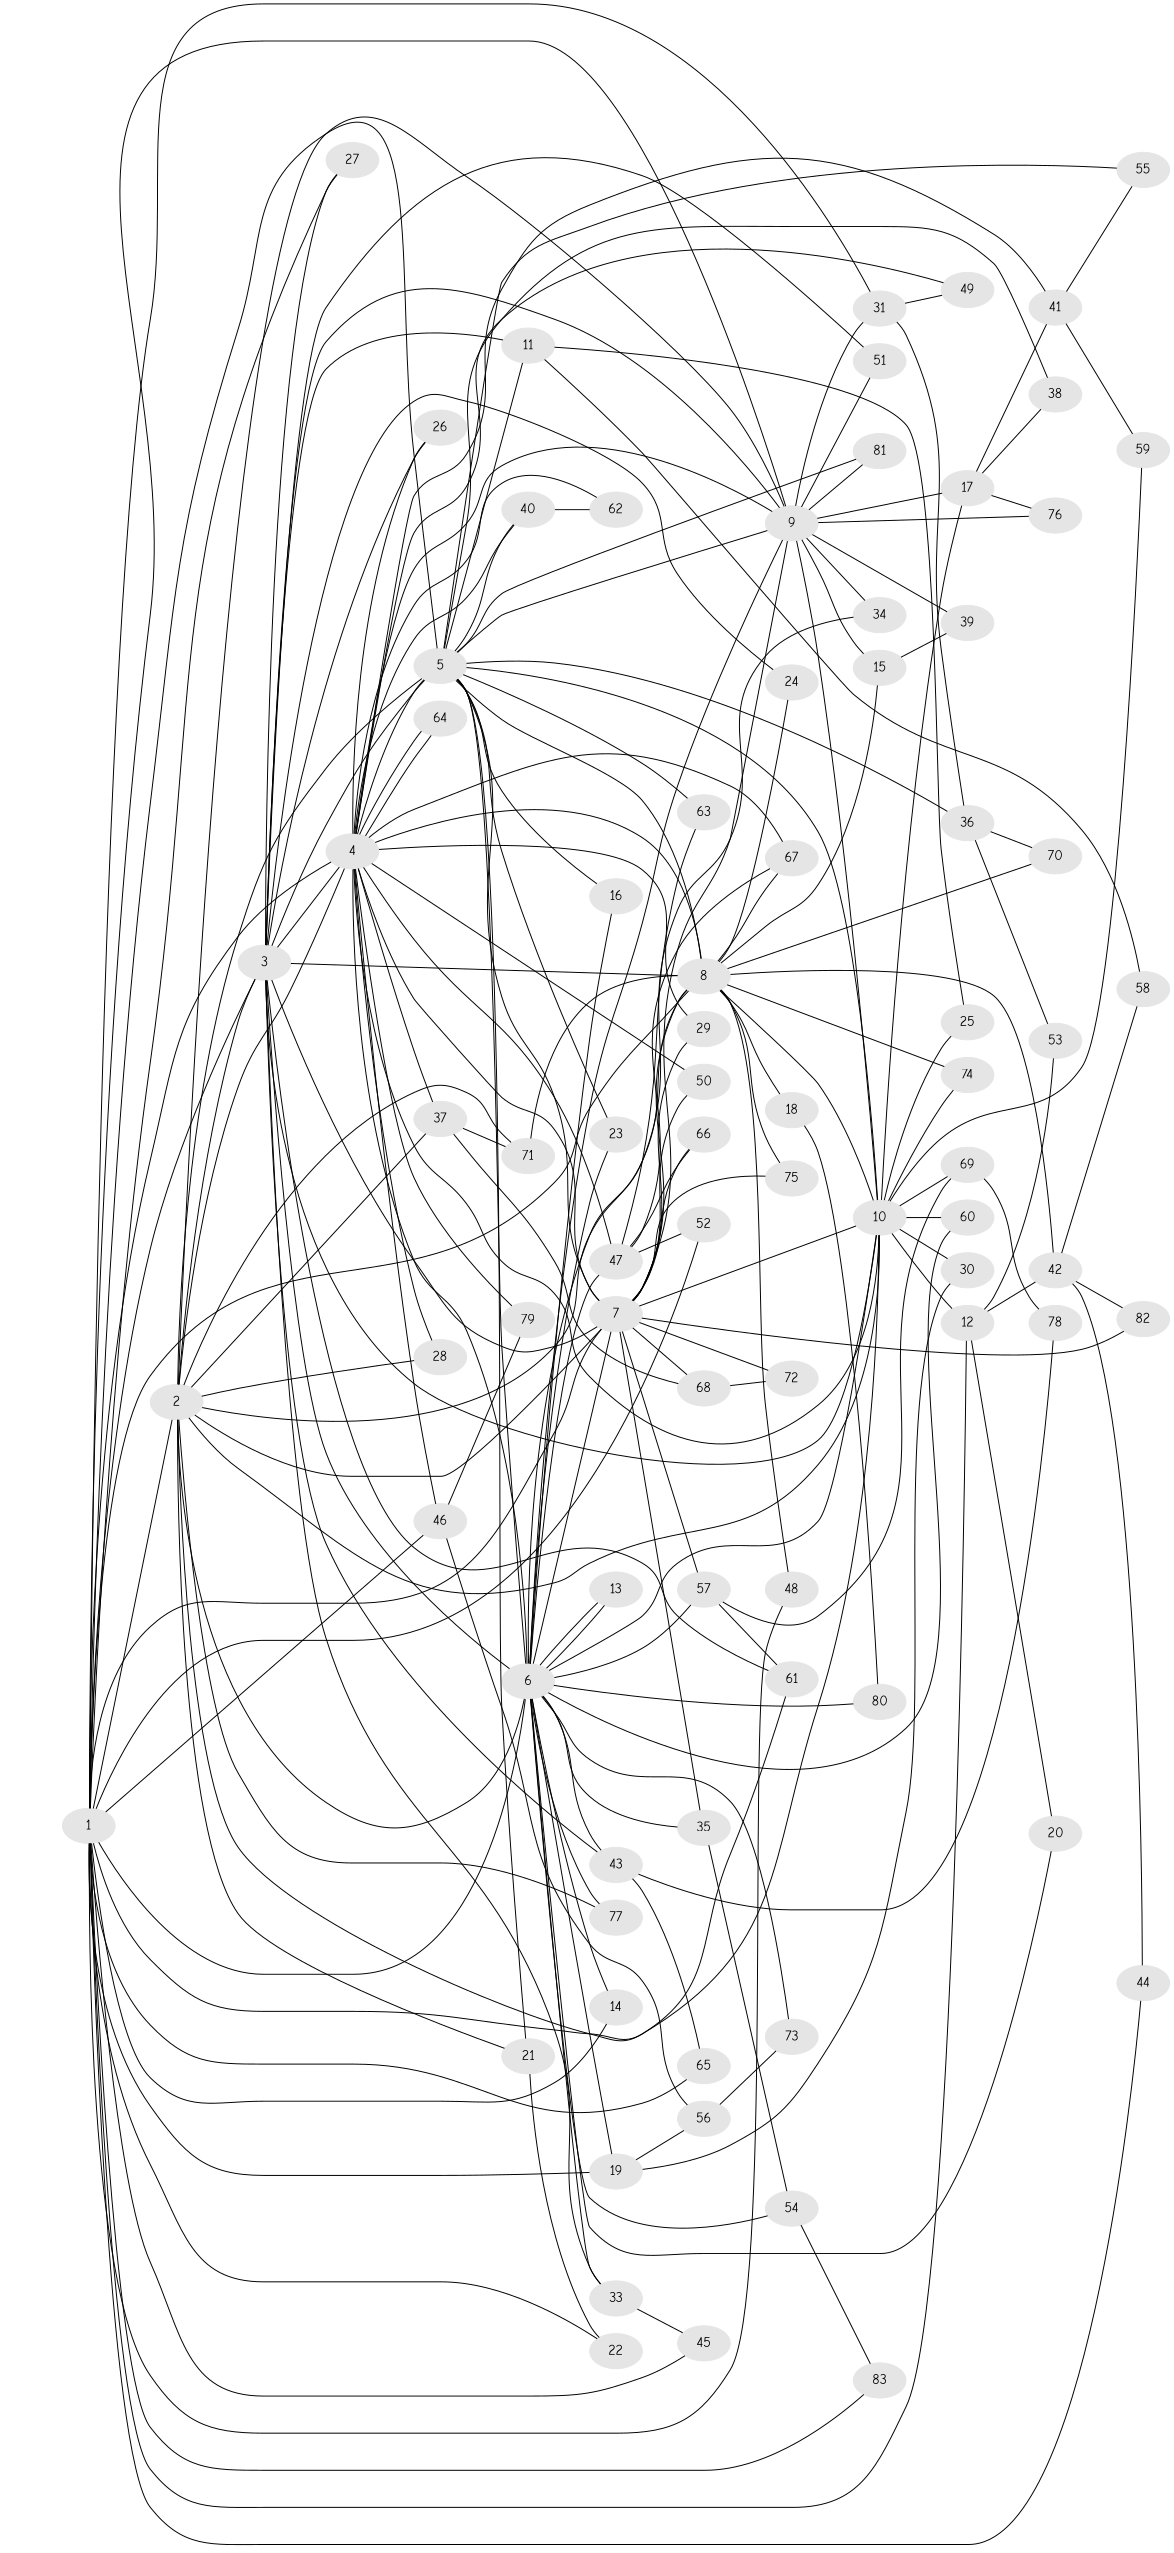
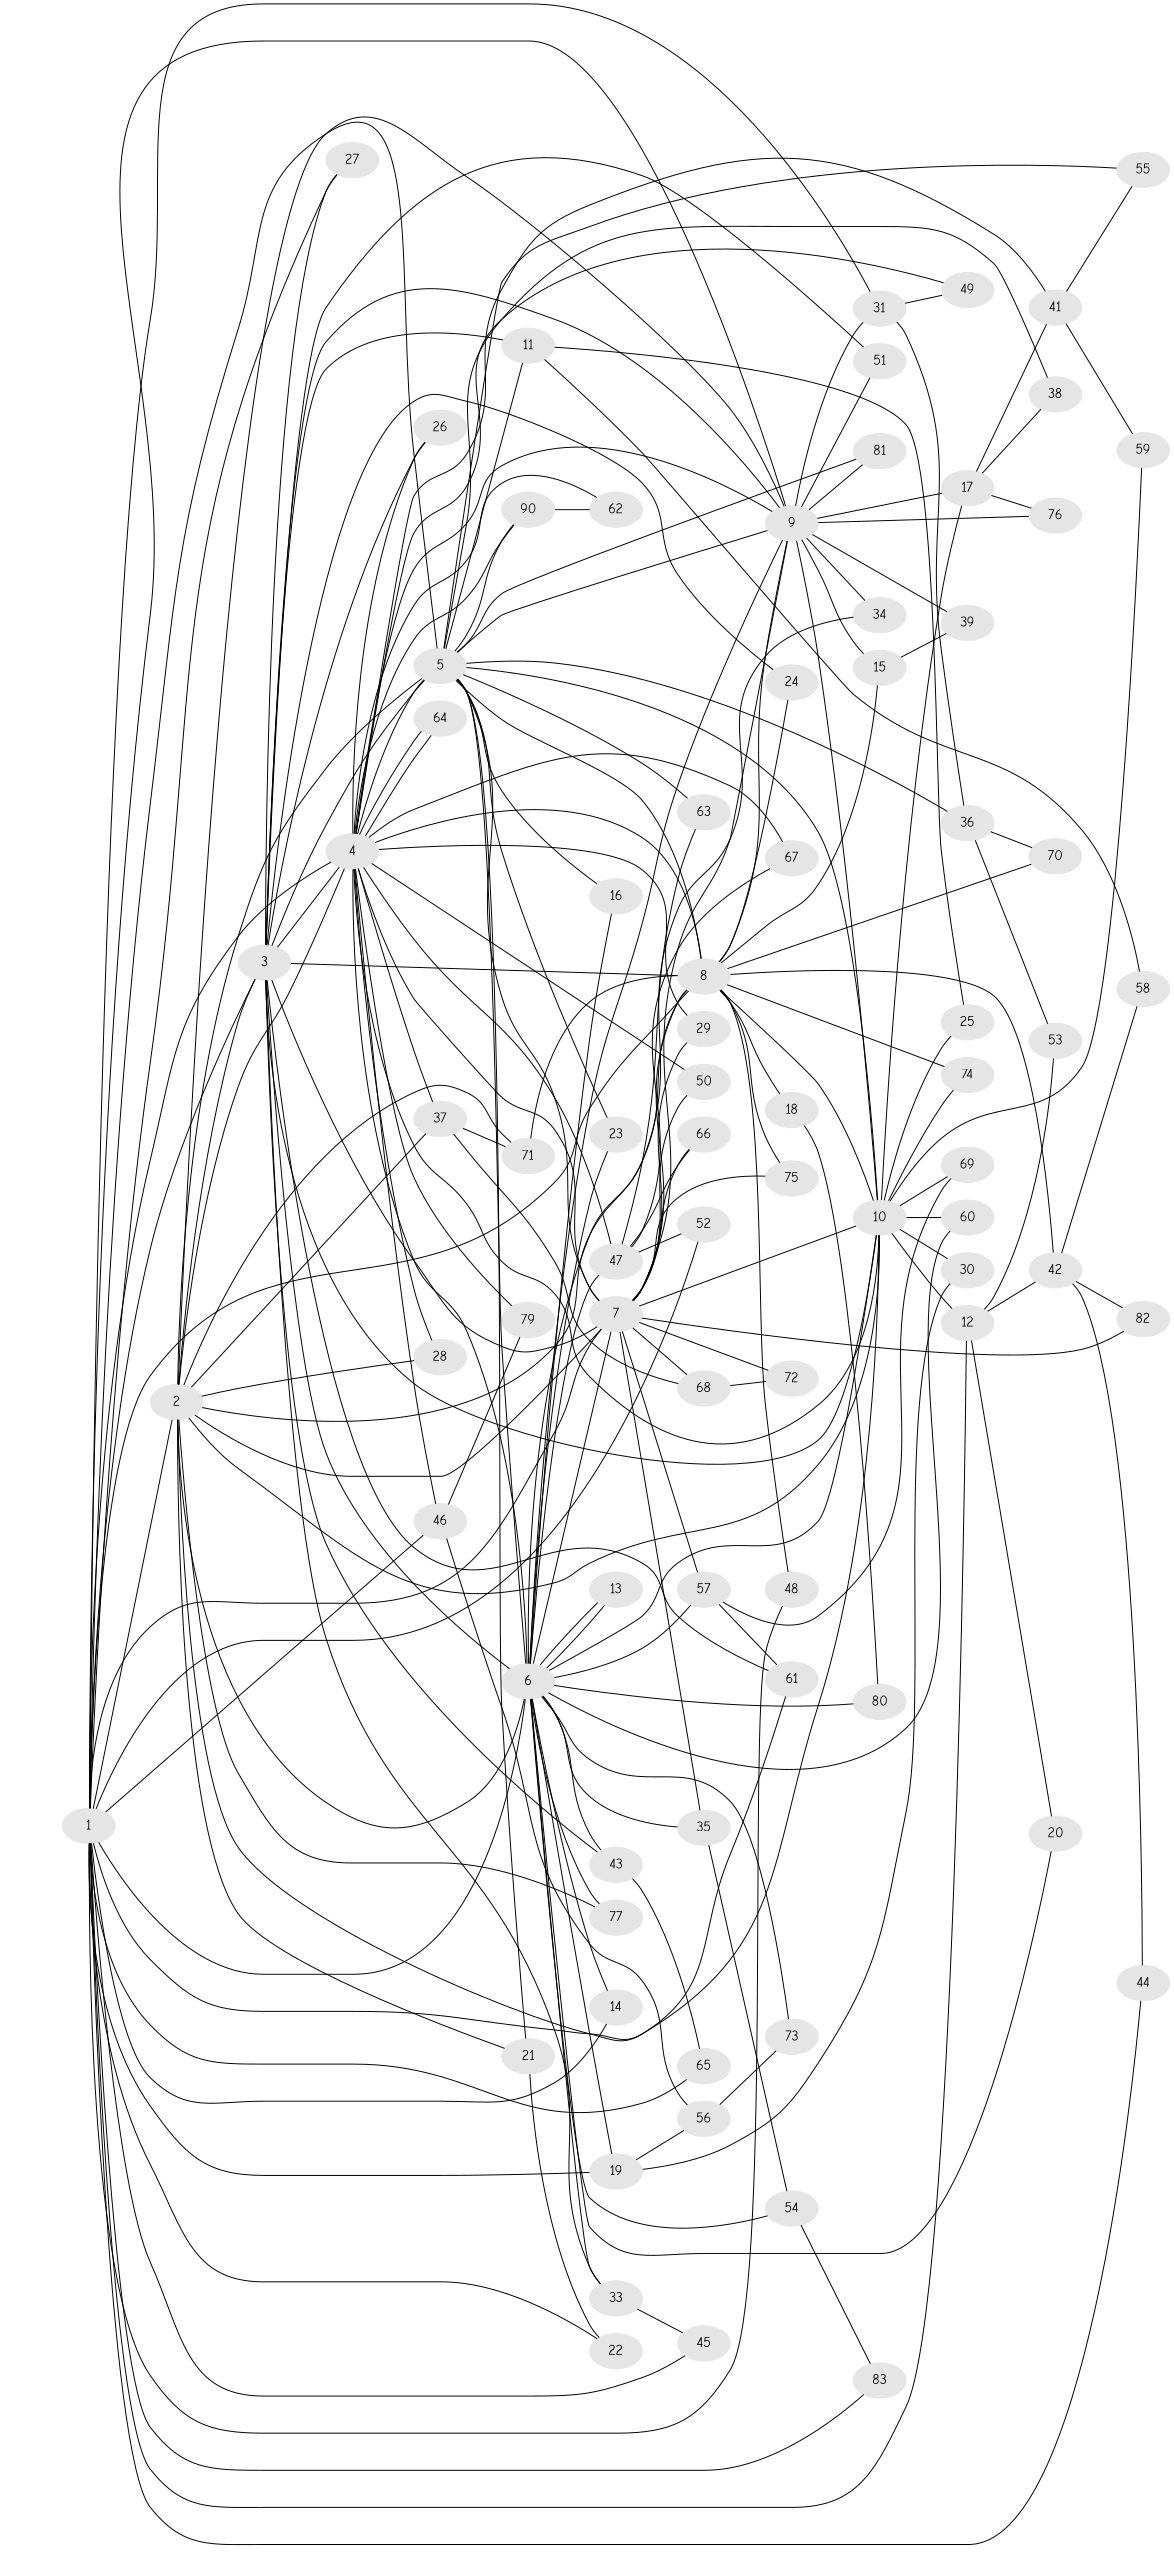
node "40": label "40" -> "90"
edge "67" -- "8": now "9" -- "8"
node "78": removed
